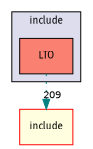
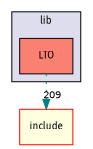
cluster "include": label "include" -> "lib"
